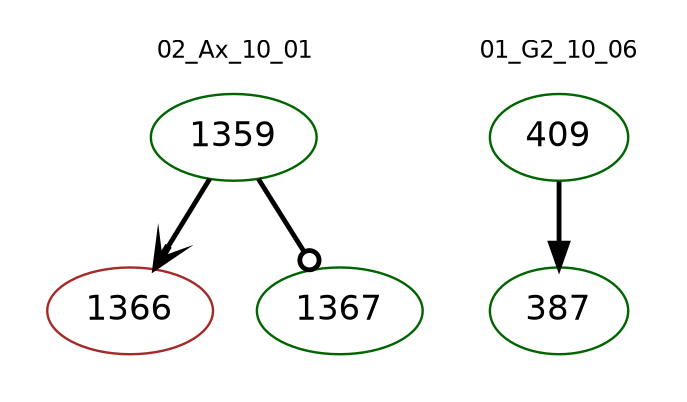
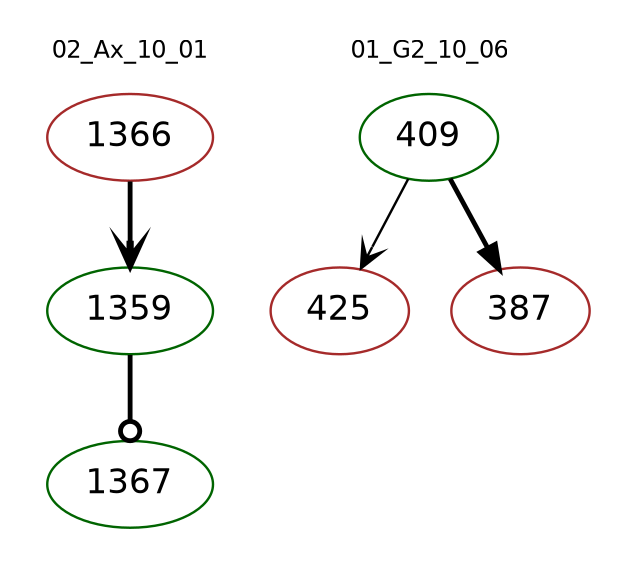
edge "1359" -> "1366": reversed
node "425": added
node "387": color darkgreen -> brown
